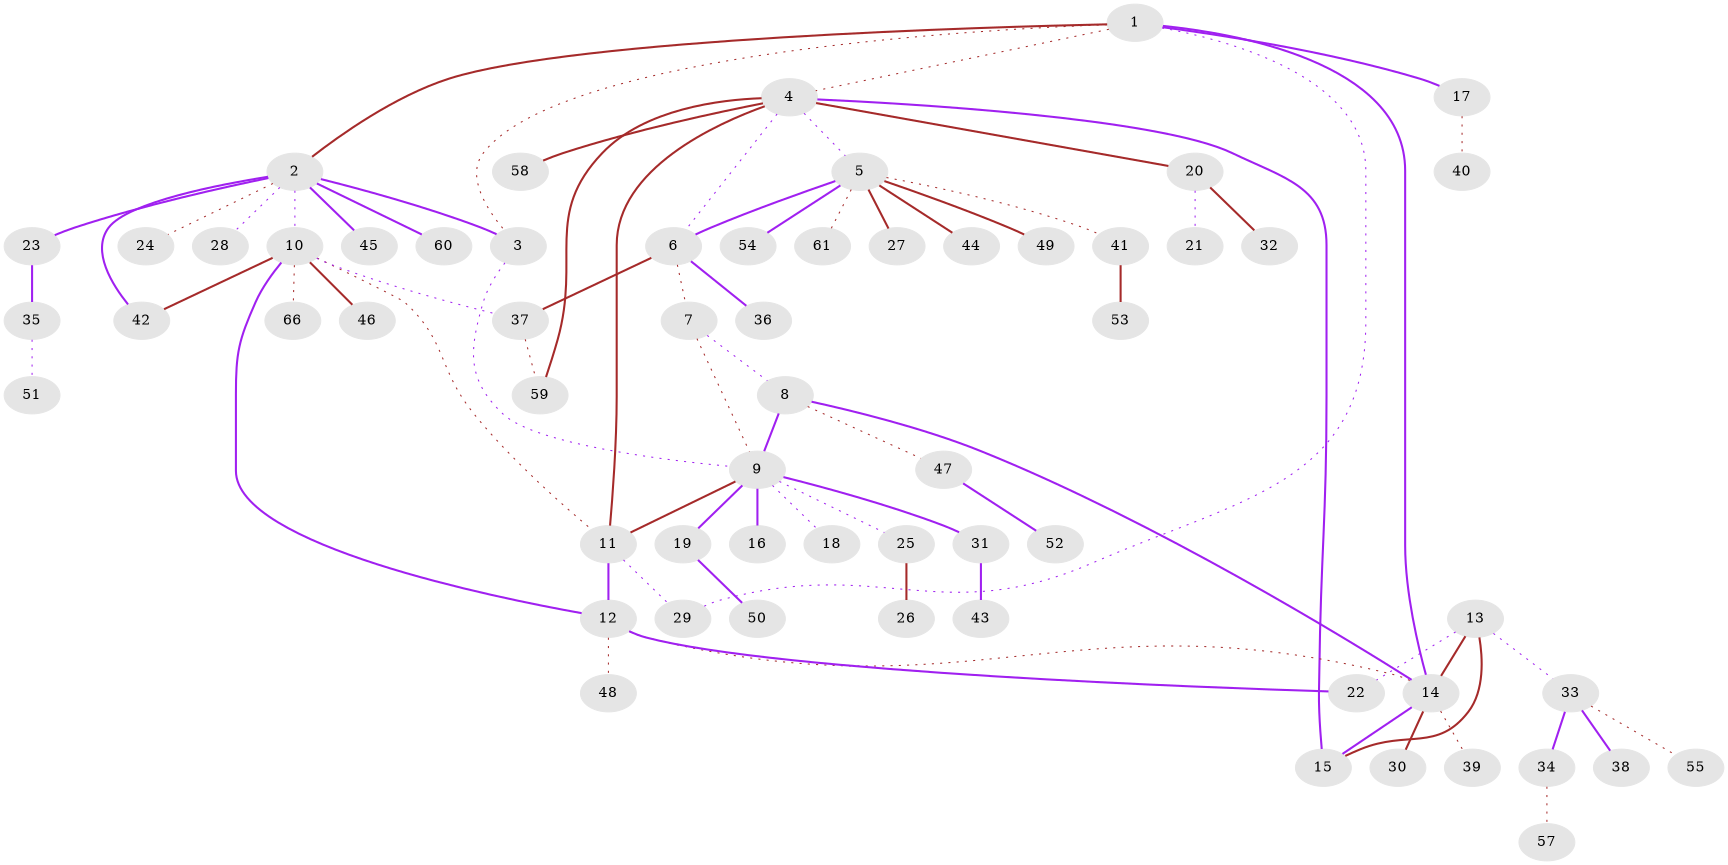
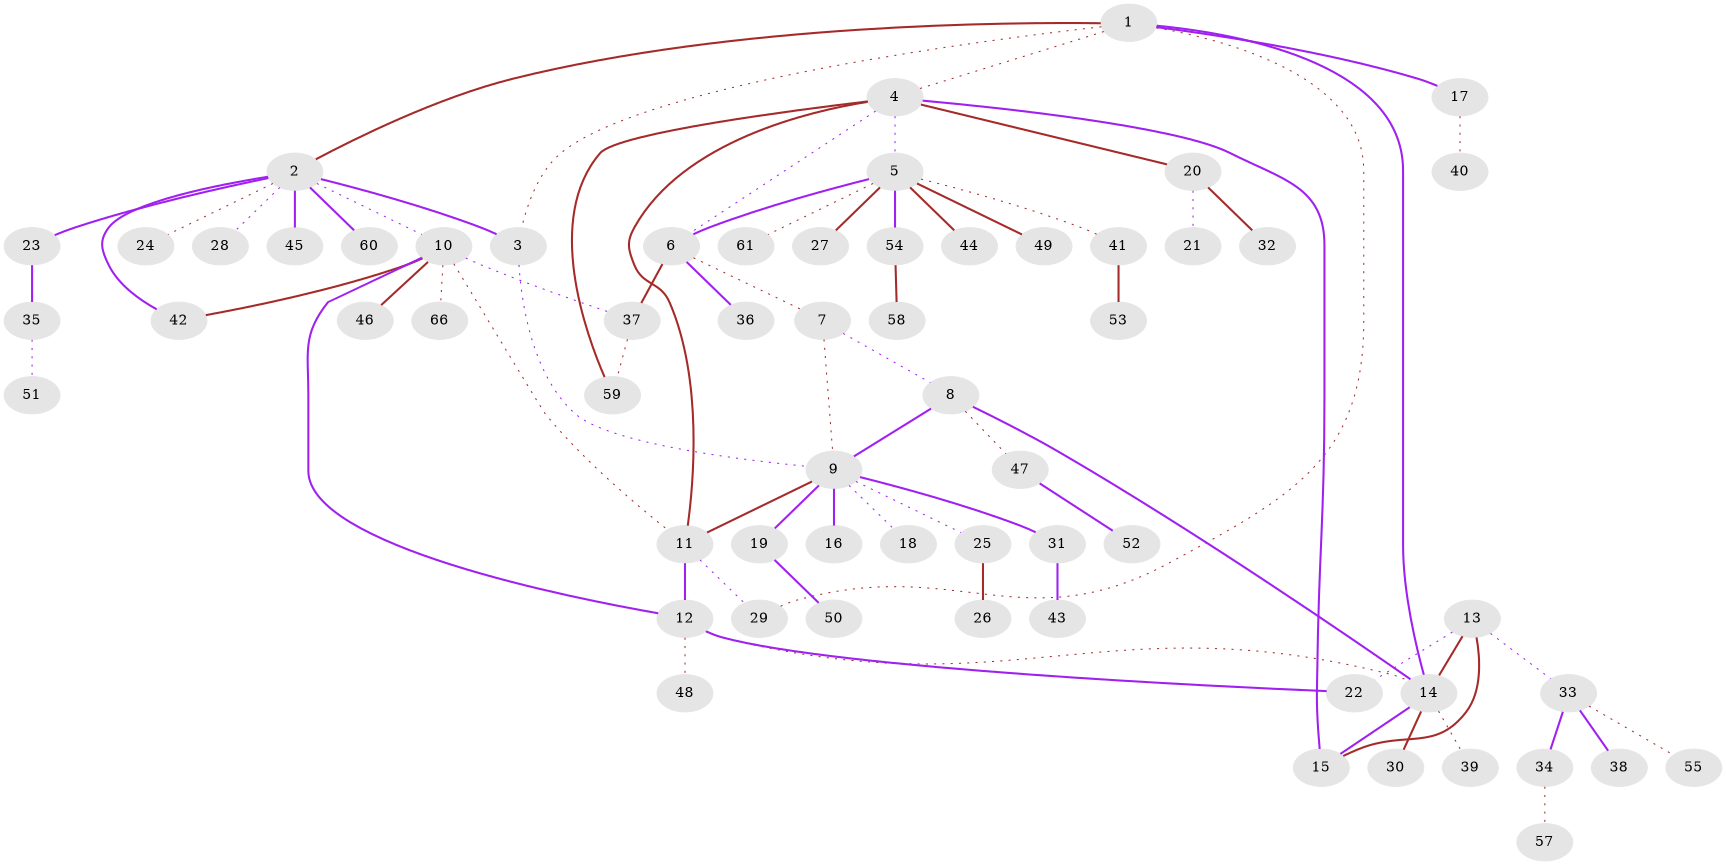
edge "4" -- "58": now "54" -- "58"
edge "1" -- "29": color purple -> brown
